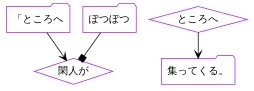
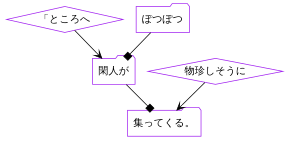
node "「ところへ": shape folder -> diamond
node "ところへ": label "ところへ" -> "物珍しそうに"
node "閑人が": shape diamond -> folder
edge "閑人が" -> "集ってくる。": added
